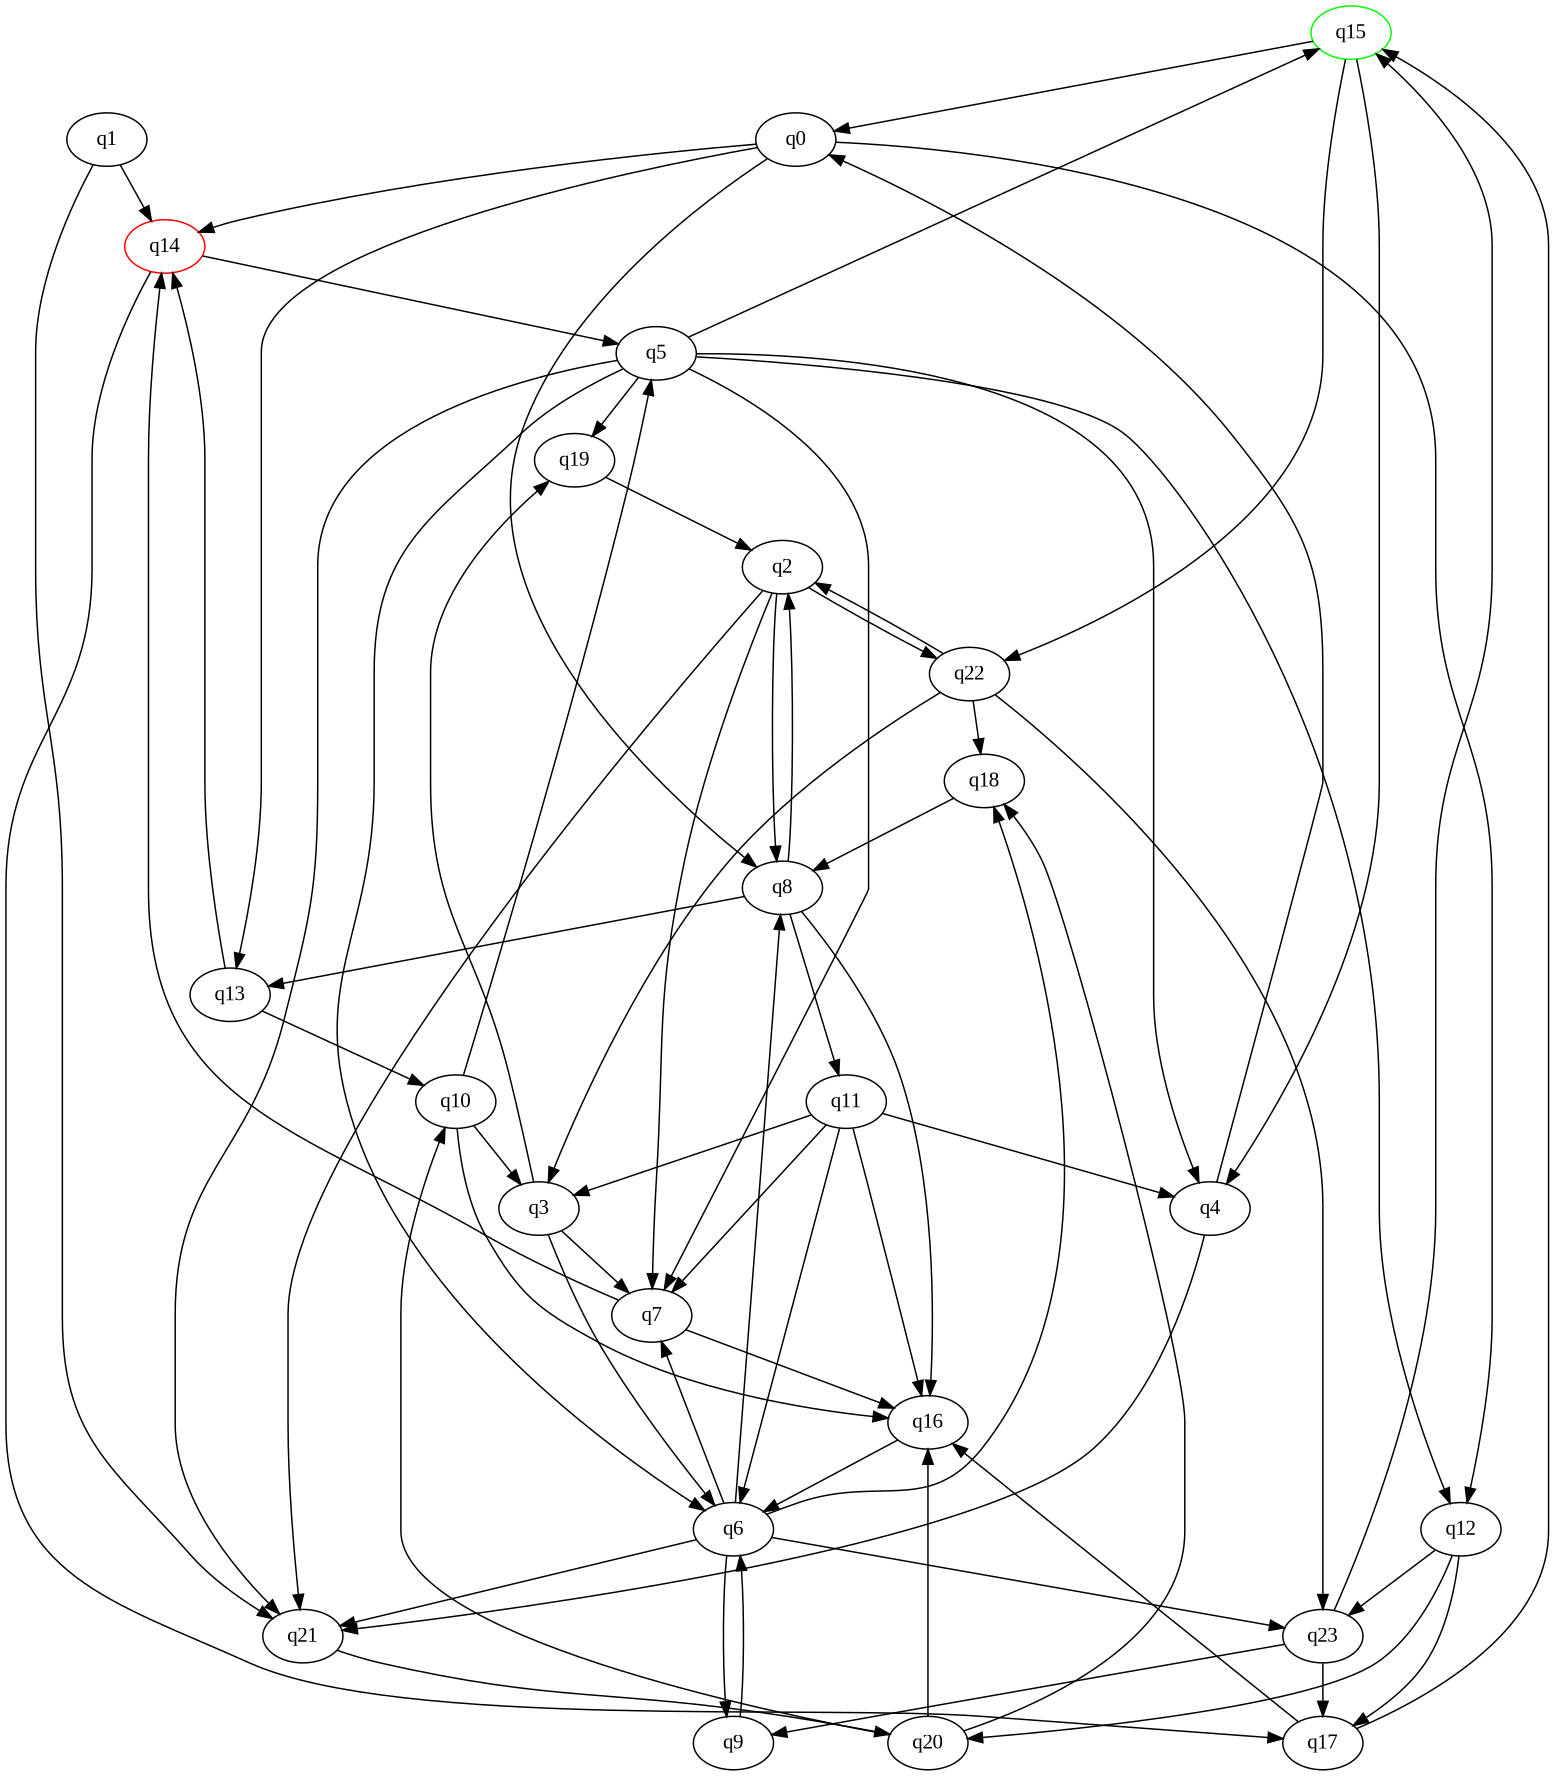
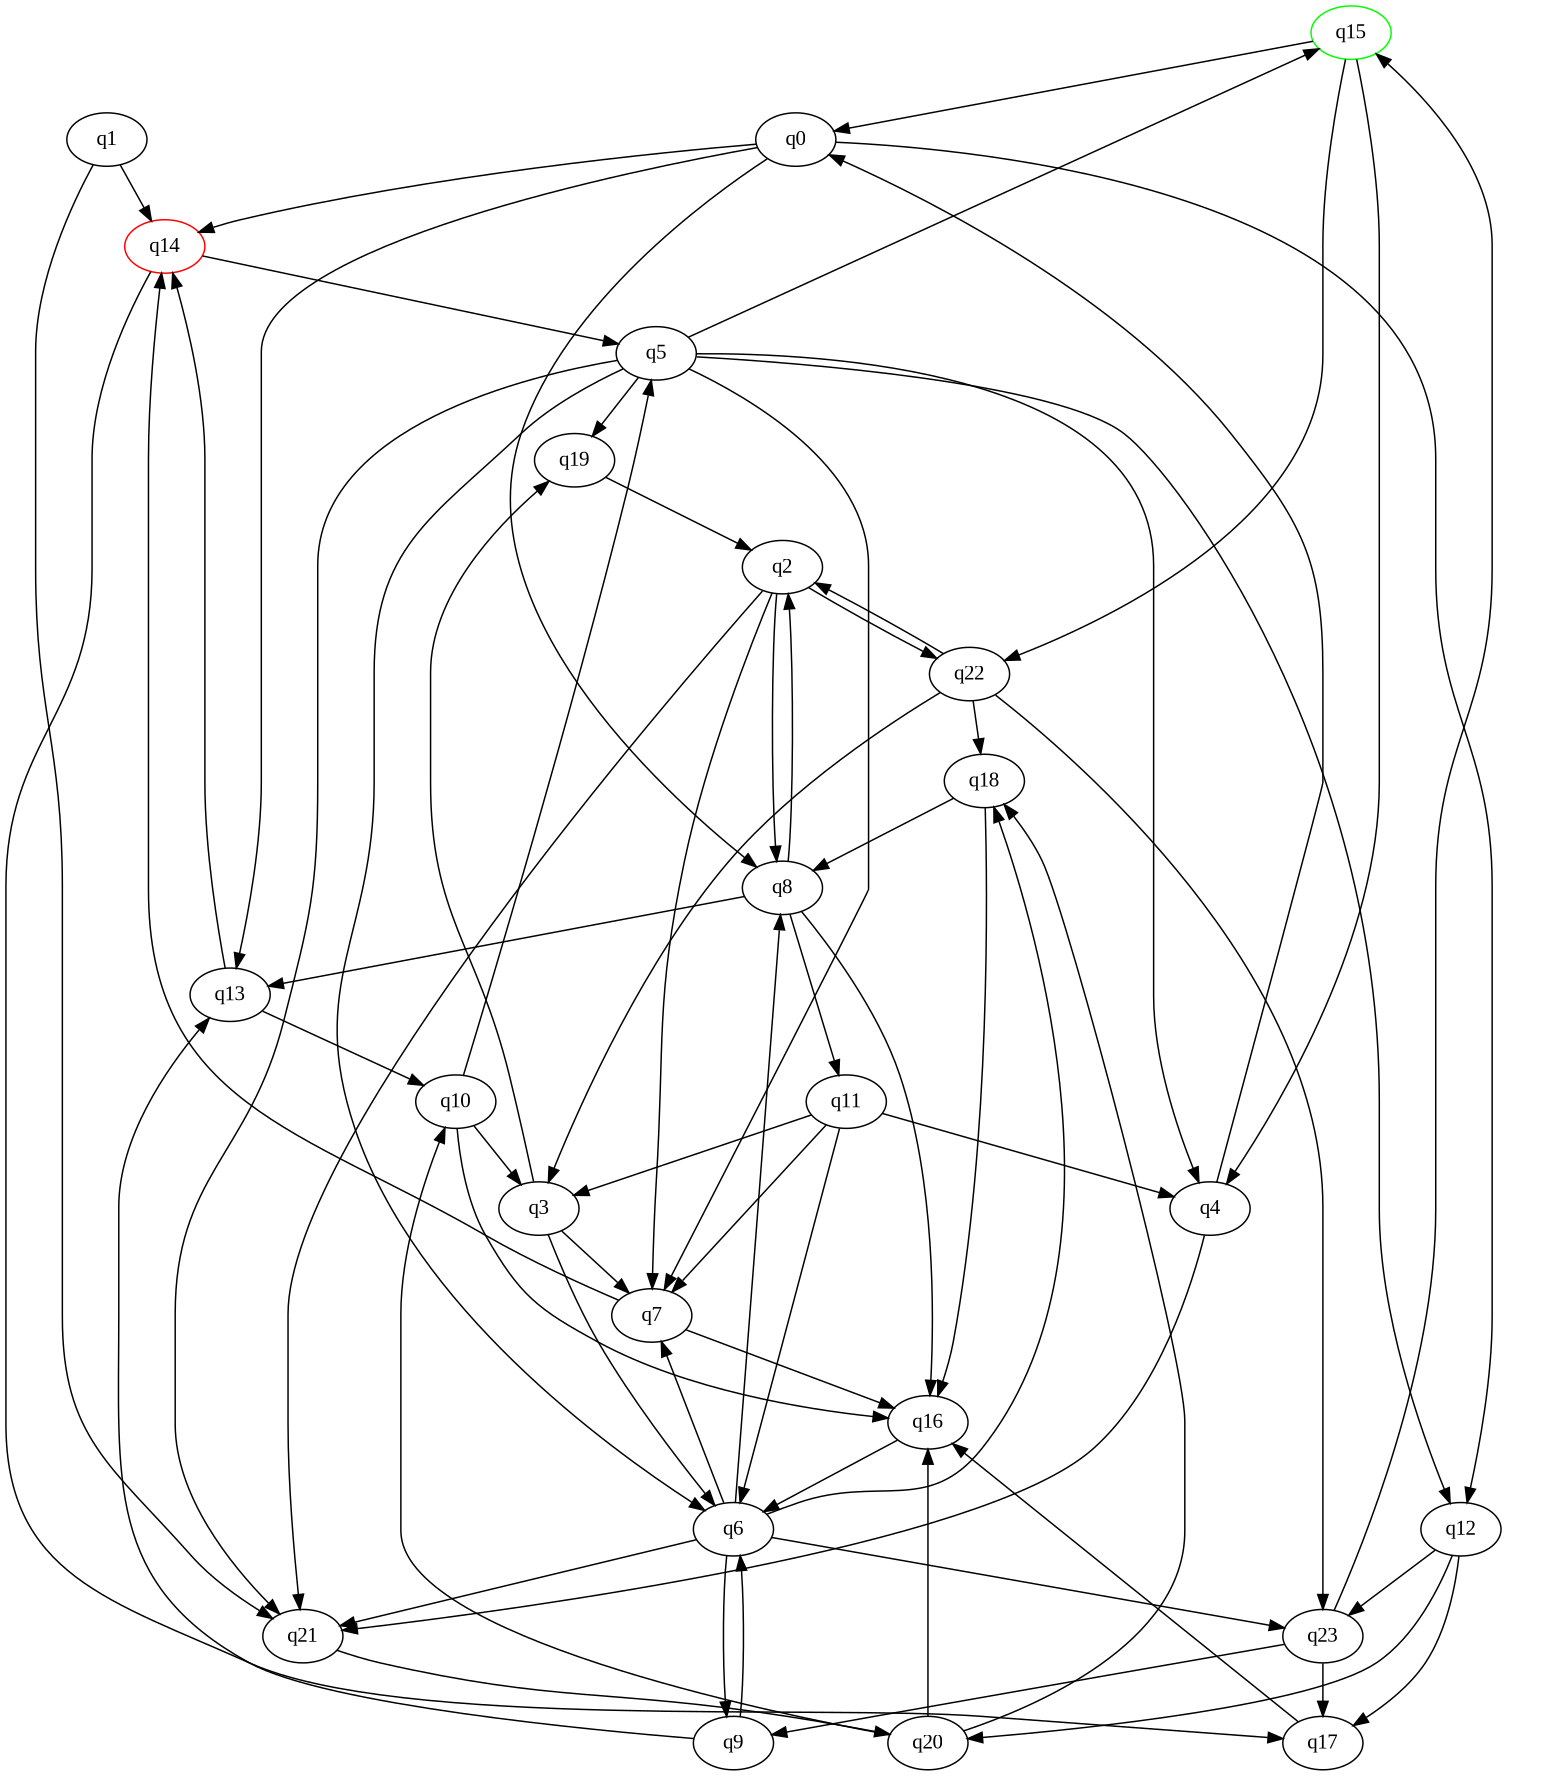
edge "q17" -> "q15": removed
edge "q11" -> "q16": now "q18" -> "q16"
edge "q9" -> "q13": added
